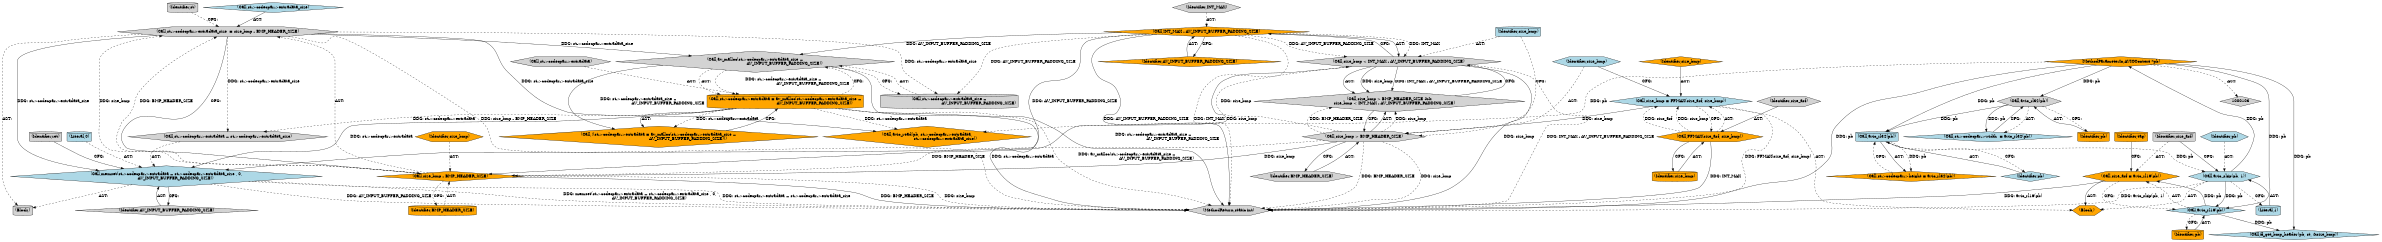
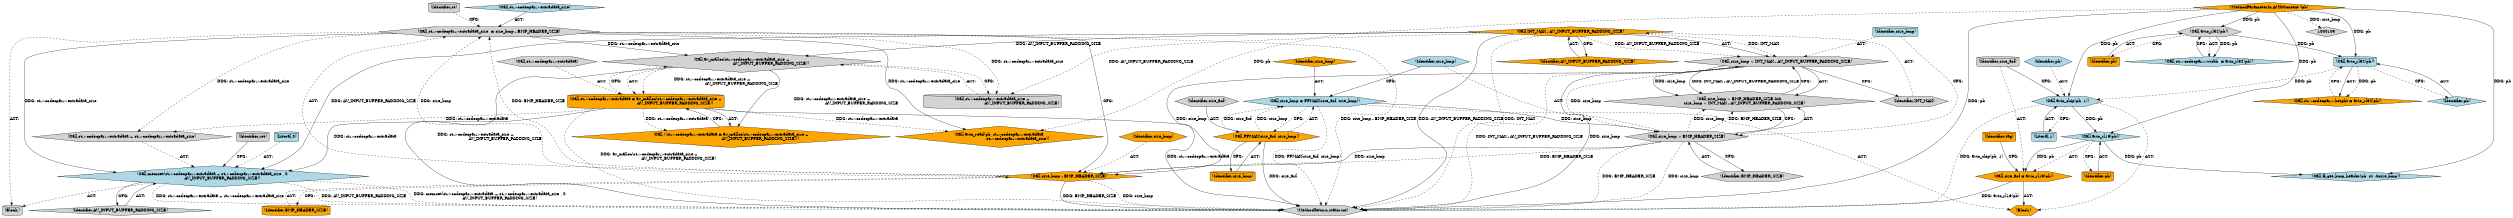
edge "(Call,size_bmp < INT_MAX - AV_INPUT_BUFFER_PADDING_SIZE)" -> "(Call,INT_MAX - AV_INPUT_BUFFER_PADDING_SIZE)": now "(Call,size_bmp < INT_MAX - AV_INPUT_BUFFER_PADDING_SIZE)" -> "(Identifier,INT_MAX)"
edge "(MethodParameterIn,AVIOContext *pb)" -> "1000103": label "AST: " -> "DDG: size_bmp"
edge "(Call,avio_skip(pb, 1))" -> "(MethodParameterIn,AVIOContext *pb)": reversed
edge "(Call,FFMAX(size_asf, size_bmp))" -> "(MethodReturn,static int)": label "DDG: INT_MAX" -> "DDG: size_asf"
edge "(Call,size_asf = avio_rl16(pb))" -> "(Call,avio_rl16(pb))": removed, label "CFG:"
